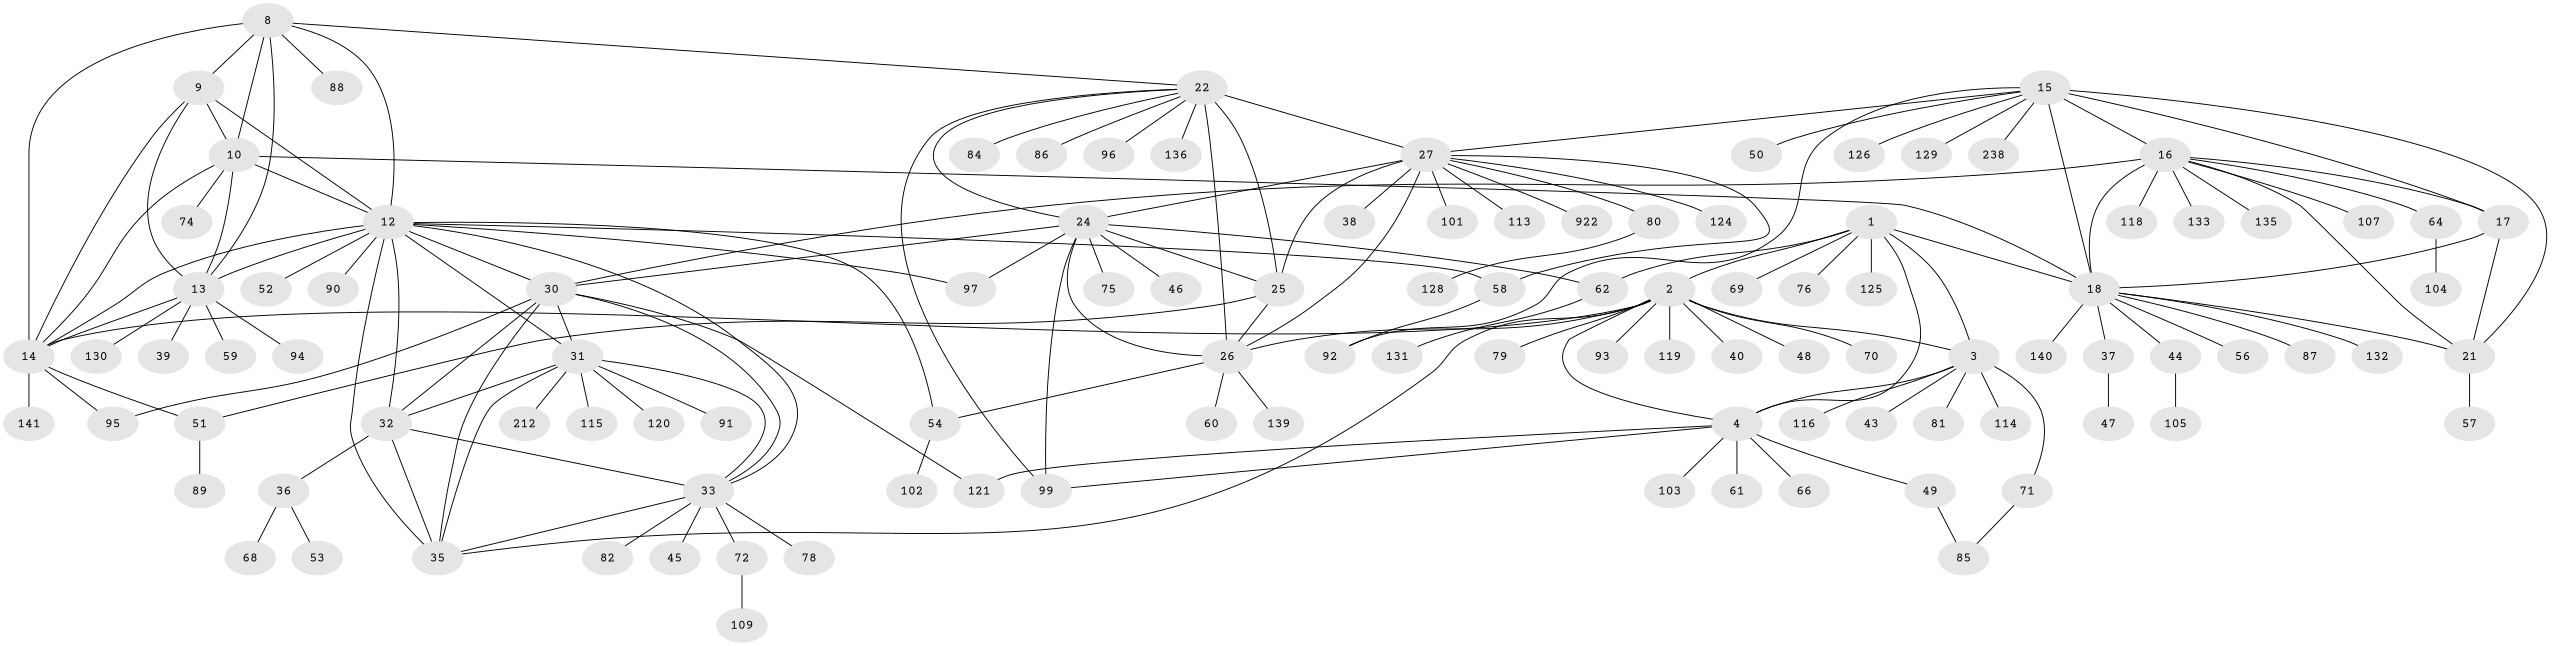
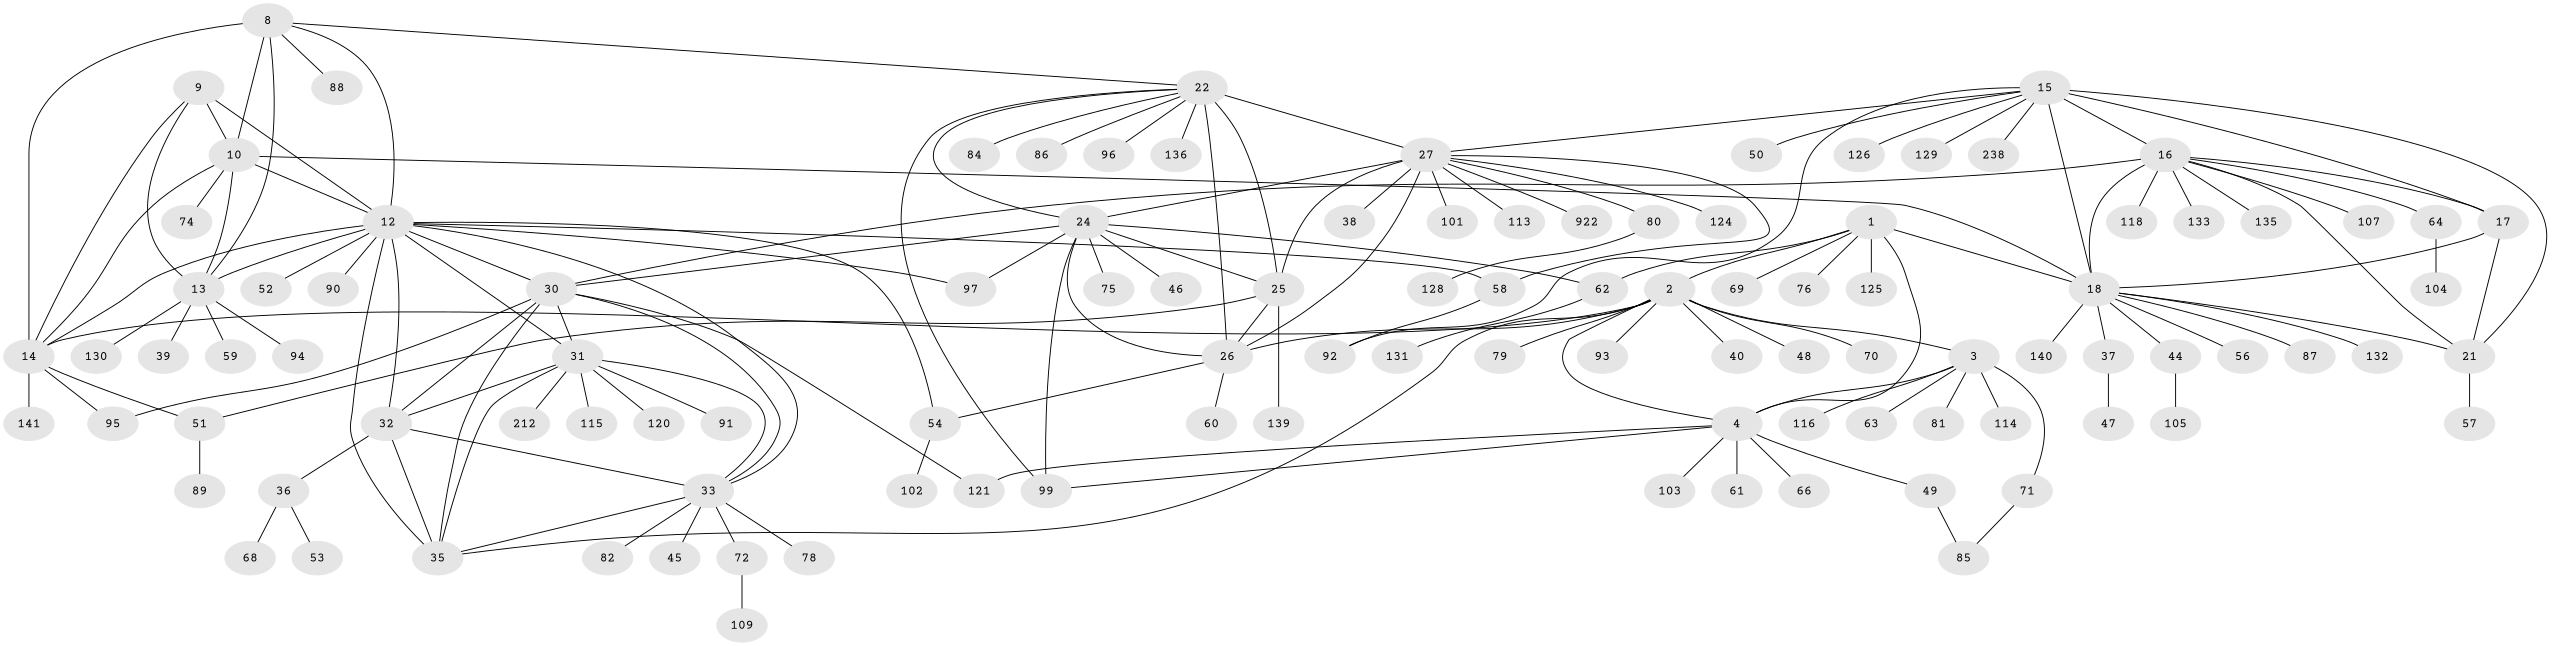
edge "8" -- "9": removed
edge "1" -- "3": removed
edge "13" -- "14": removed
node "119": removed
edge "26" -- "139": now "25" -- "139"
node "43": label "43" -> "63"
